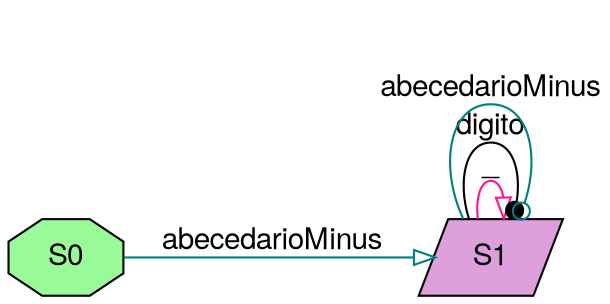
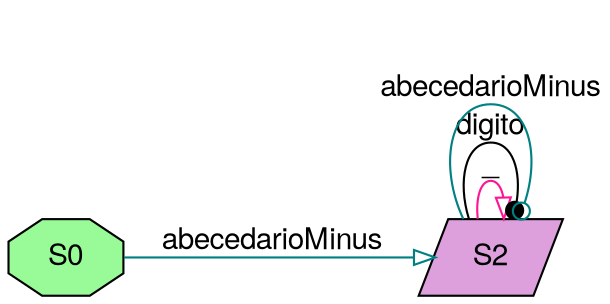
node "S1": label "S1" -> "S2"
